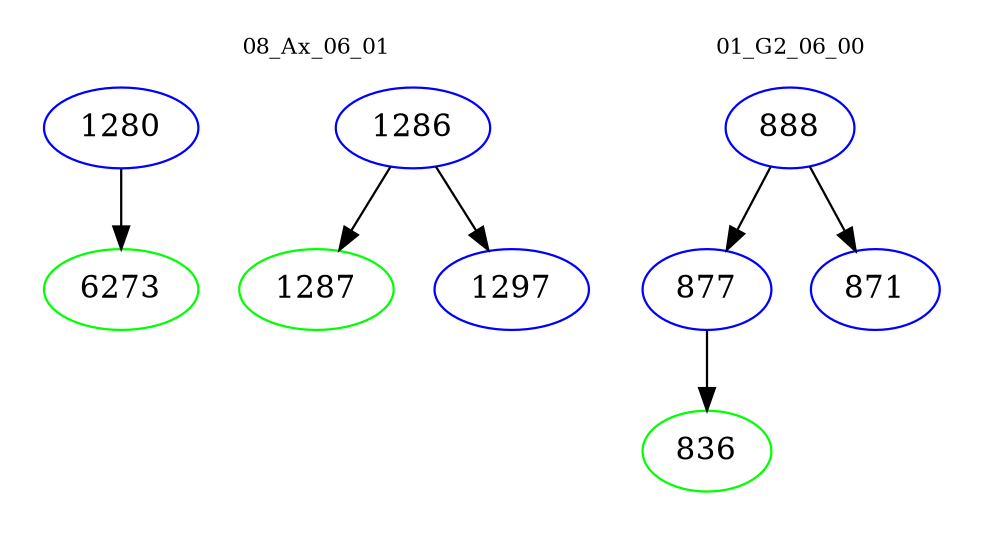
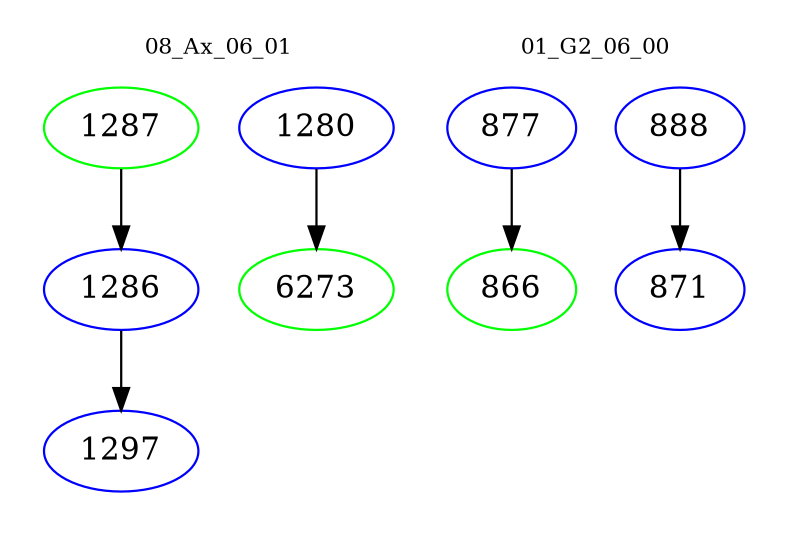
edge "888" -> "877": removed
edge "1286" -> "1287": reversed
node "836": label "836" -> "866"
